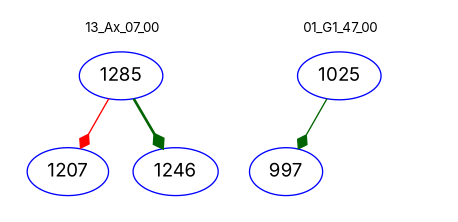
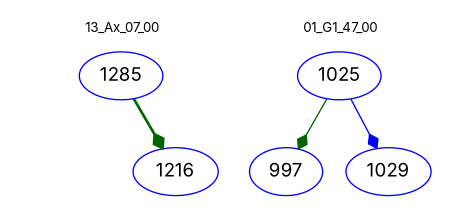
node "1207": removed
node "1246": label "1246" -> "1216"
node "1029": added
